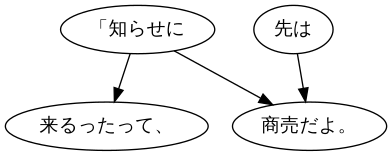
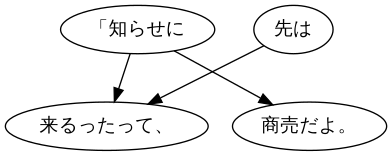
edge "先は" -> "商売だよ。": now "先は" -> "来るったって、"
